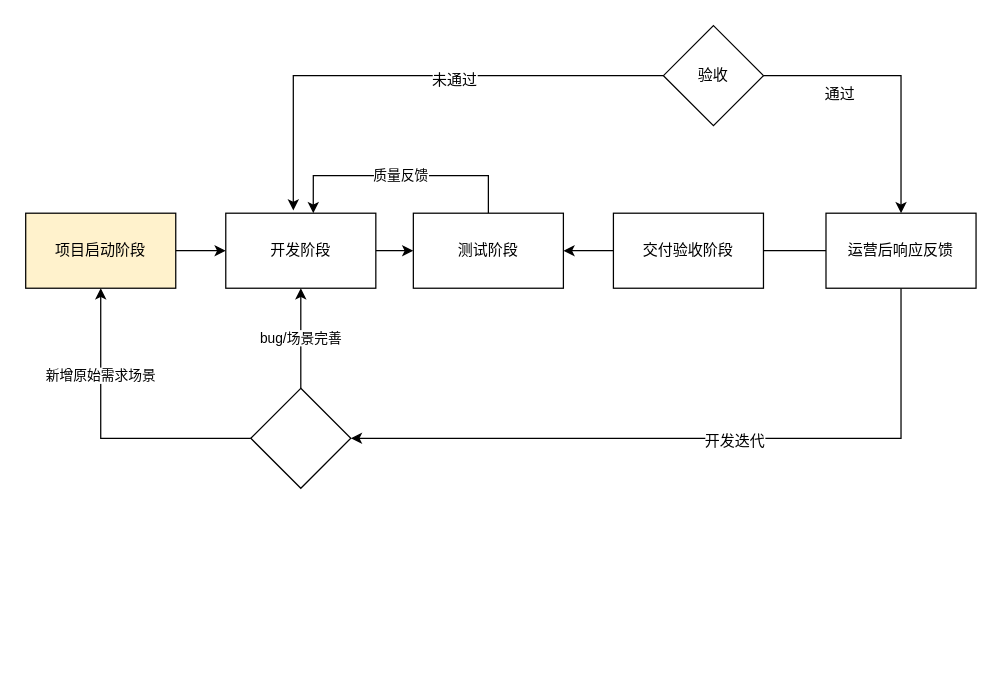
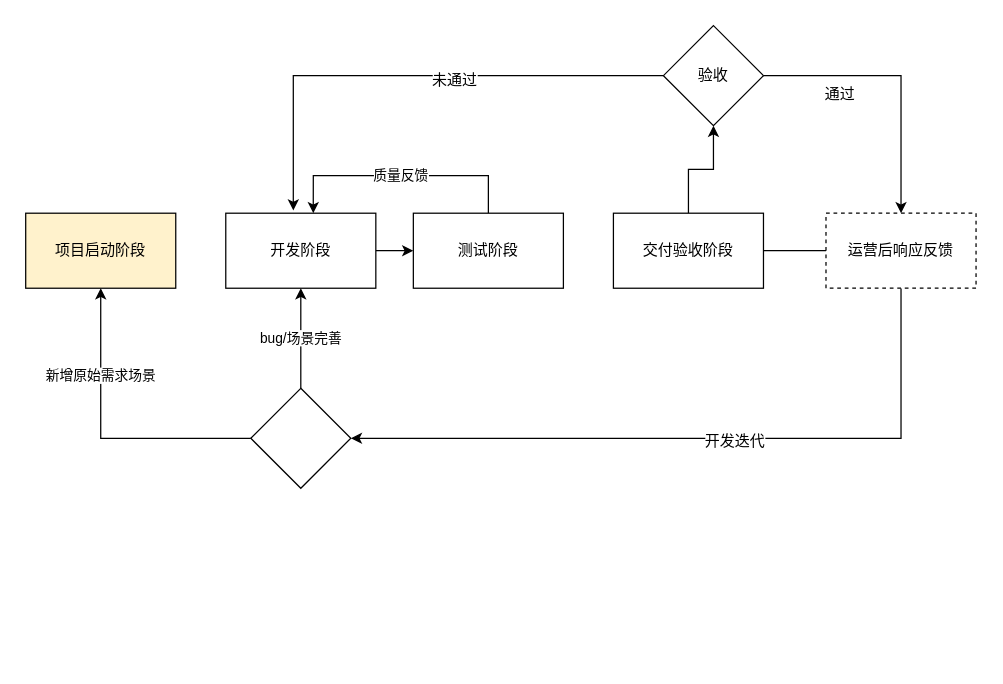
edge "项目启动阶段" -> "开发阶段": removed
edge "交付验收阶段" -> "测试阶段": now "交付验收阶段" -> "验收"
node "运营后响应反馈": style solid -> dashed
